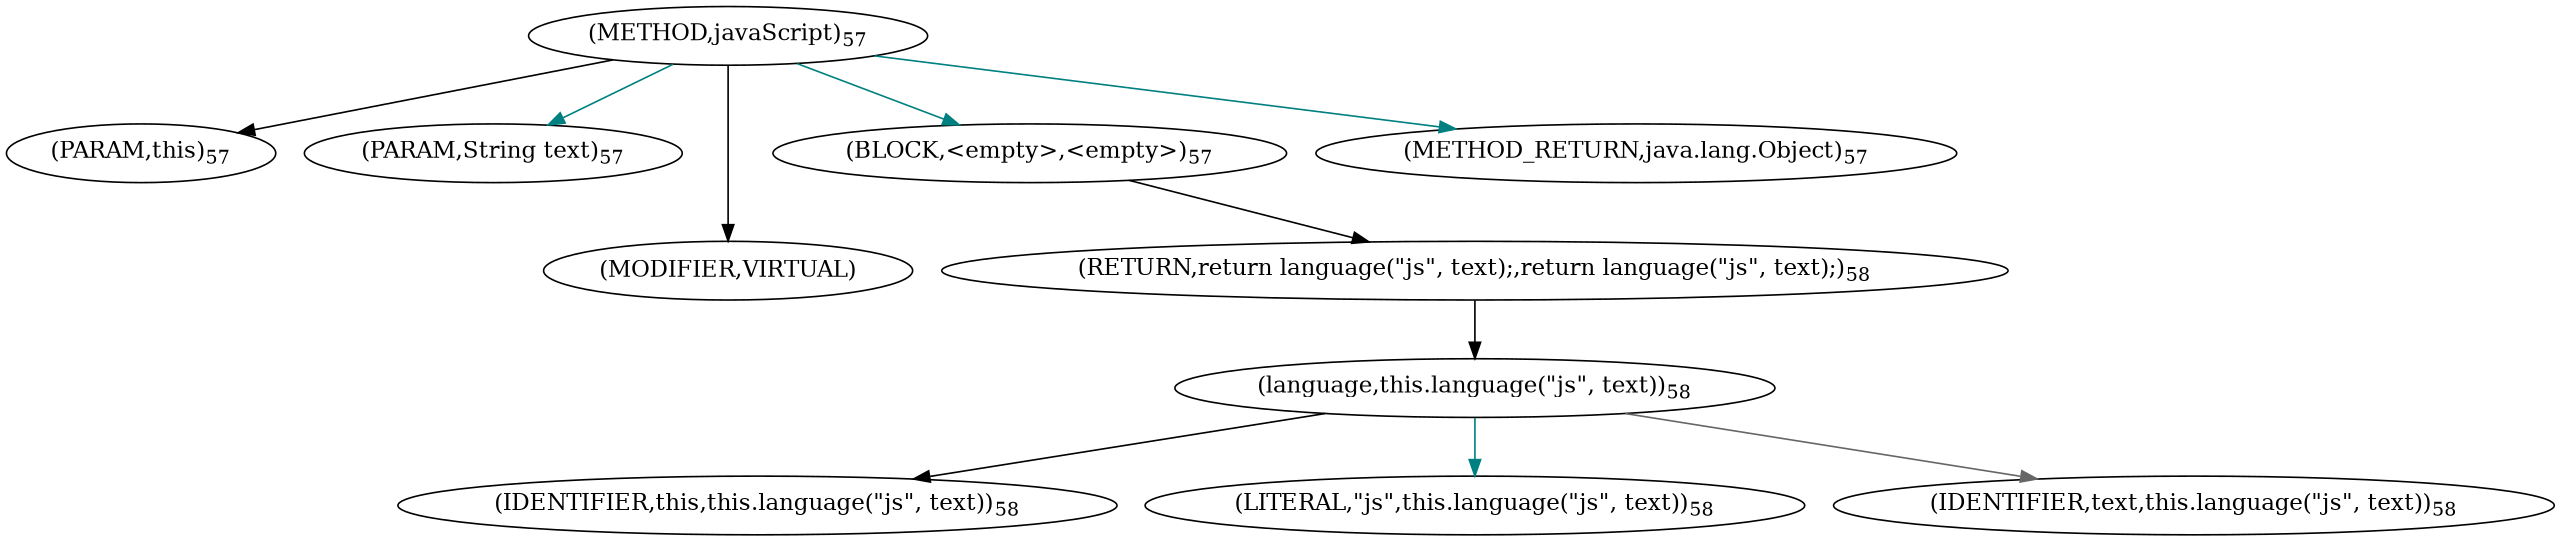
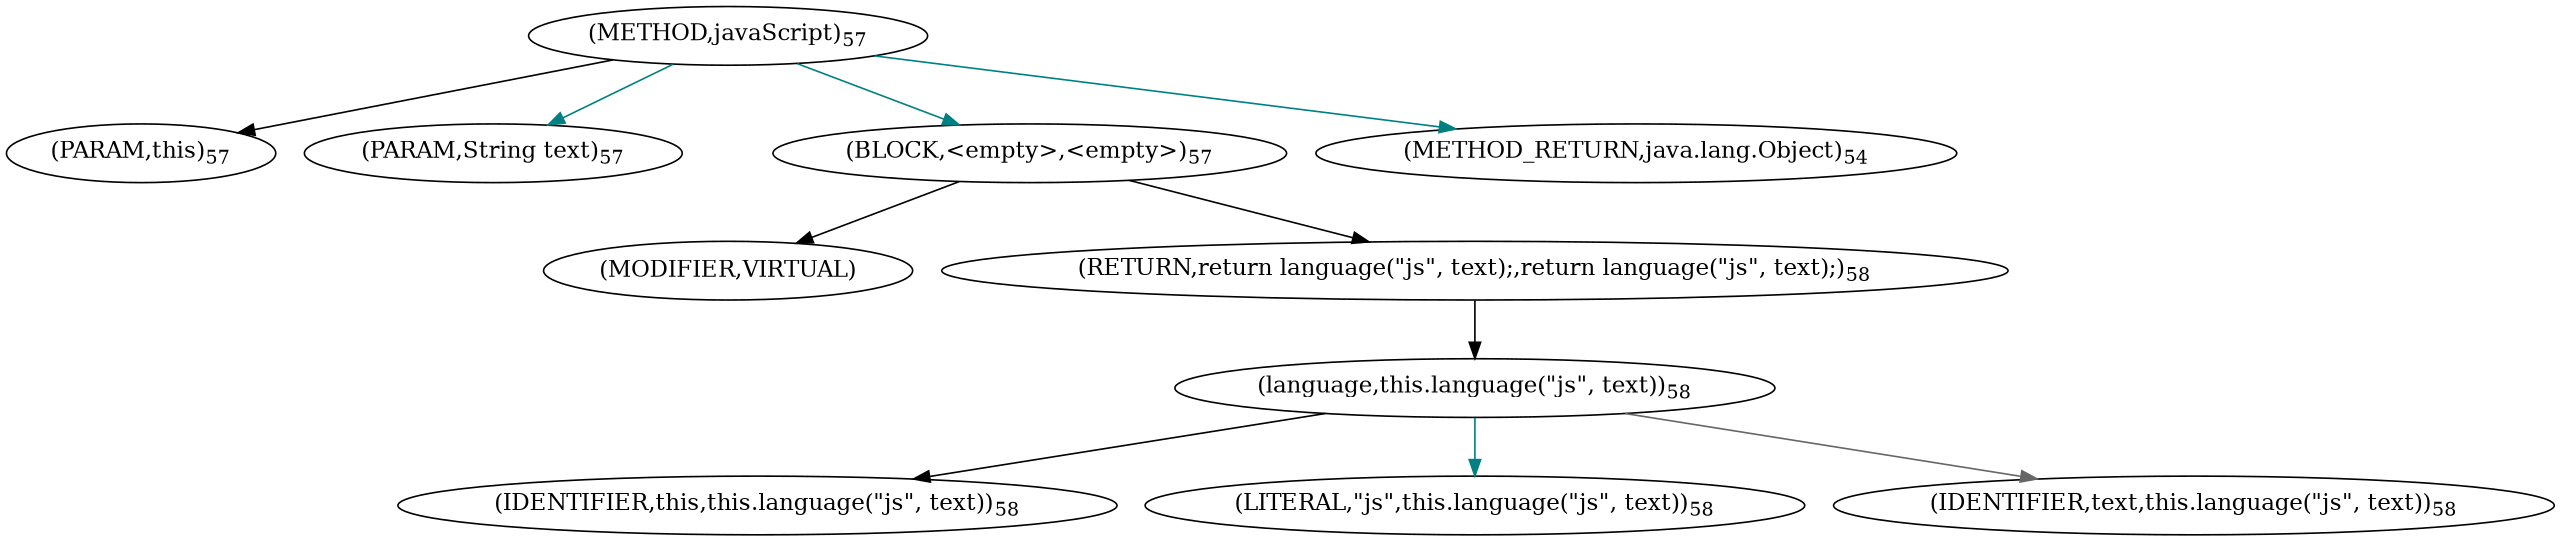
edge "(METHOD,javaScript)" -> "(MODIFIER,VIRTUAL)": now "(BLOCK,<empty>,<empty>)" -> "(MODIFIER,VIRTUAL)"
node "(METHOD_RETURN,java.lang.Object)": text "57" -> "54"
